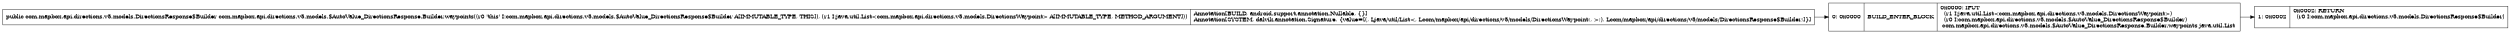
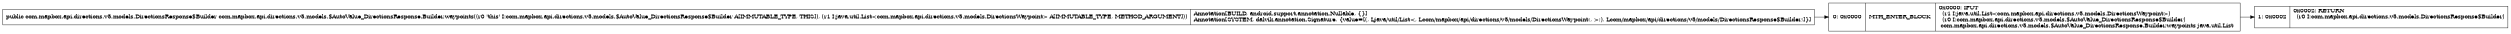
node "0: 0x0000": text "BUILD_ENTER_BLOCK" -> "MTH_ENTER_BLOCK"
